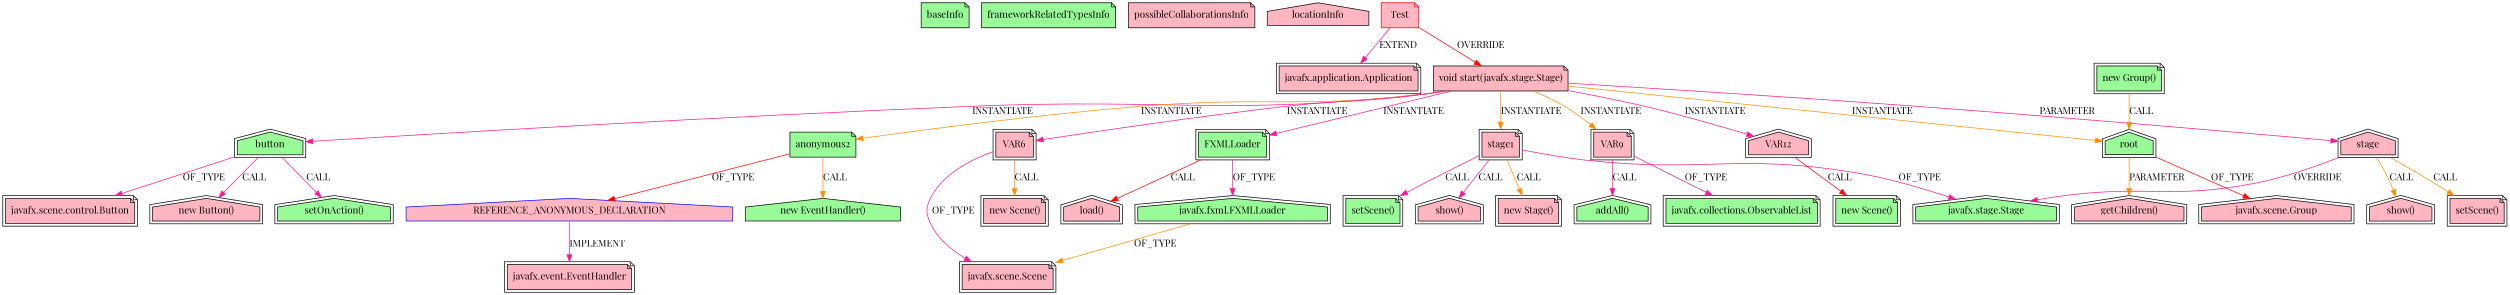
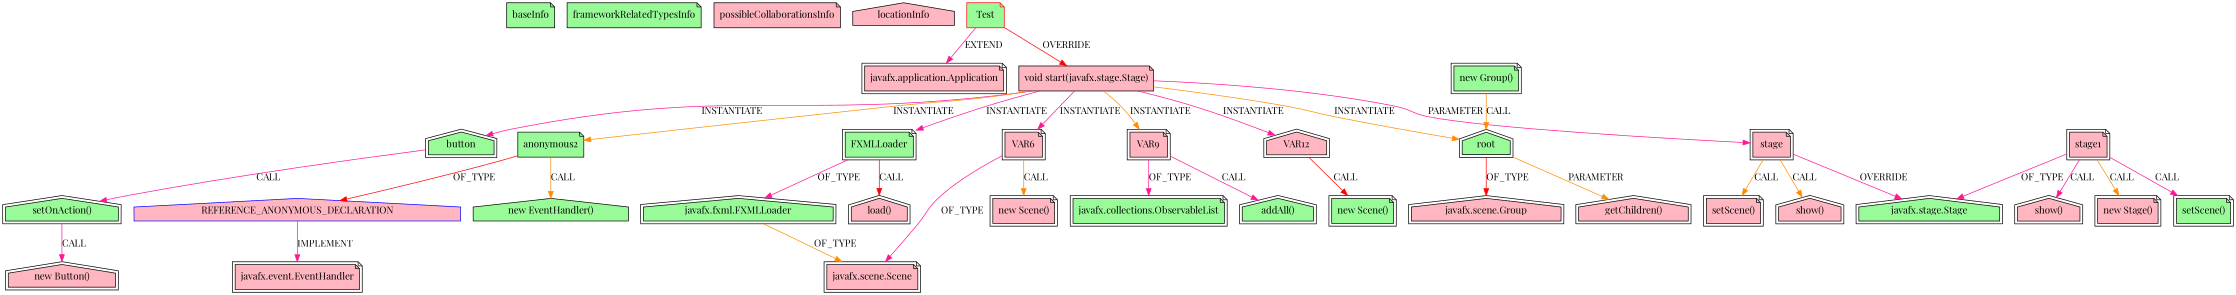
node "Test": fillcolor lightpink -> palegreen
edge "void start(javafx.stage.Stage)" -> "stage1": removed, label "INSTANTIATE"
node "stage": shape house -> note
edge "button" -> "new Button()": now "setOnAction()" -> "new Button()"
node "javafx.scene.control.Button": removed
